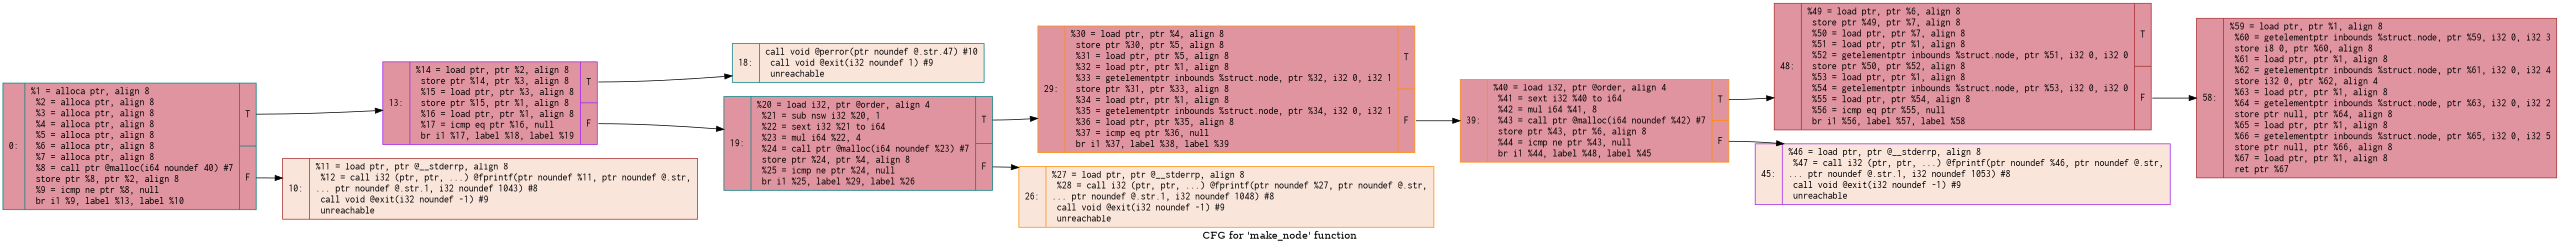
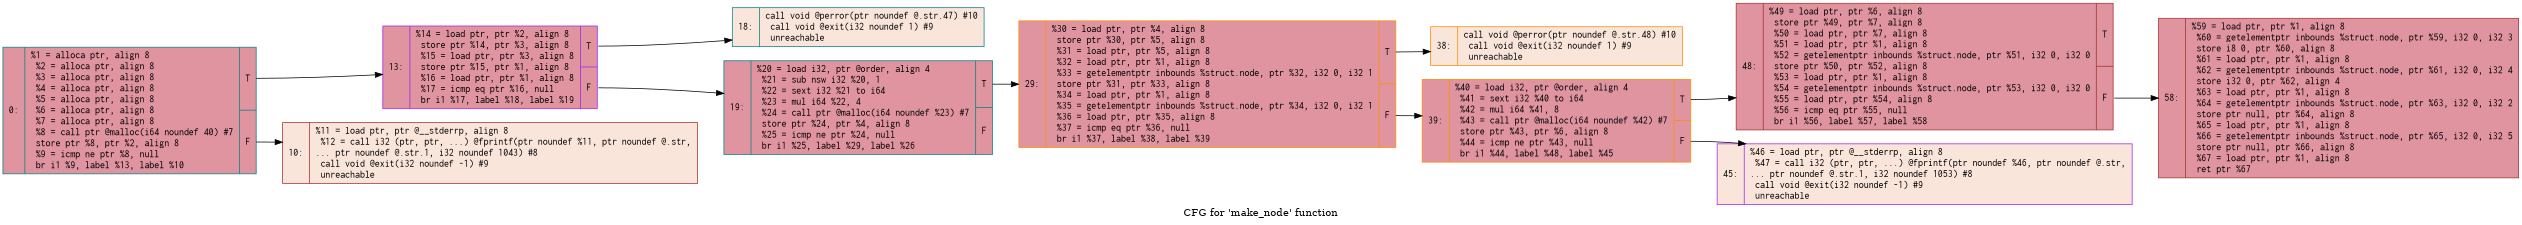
node "38:": added
node "26:": removed
